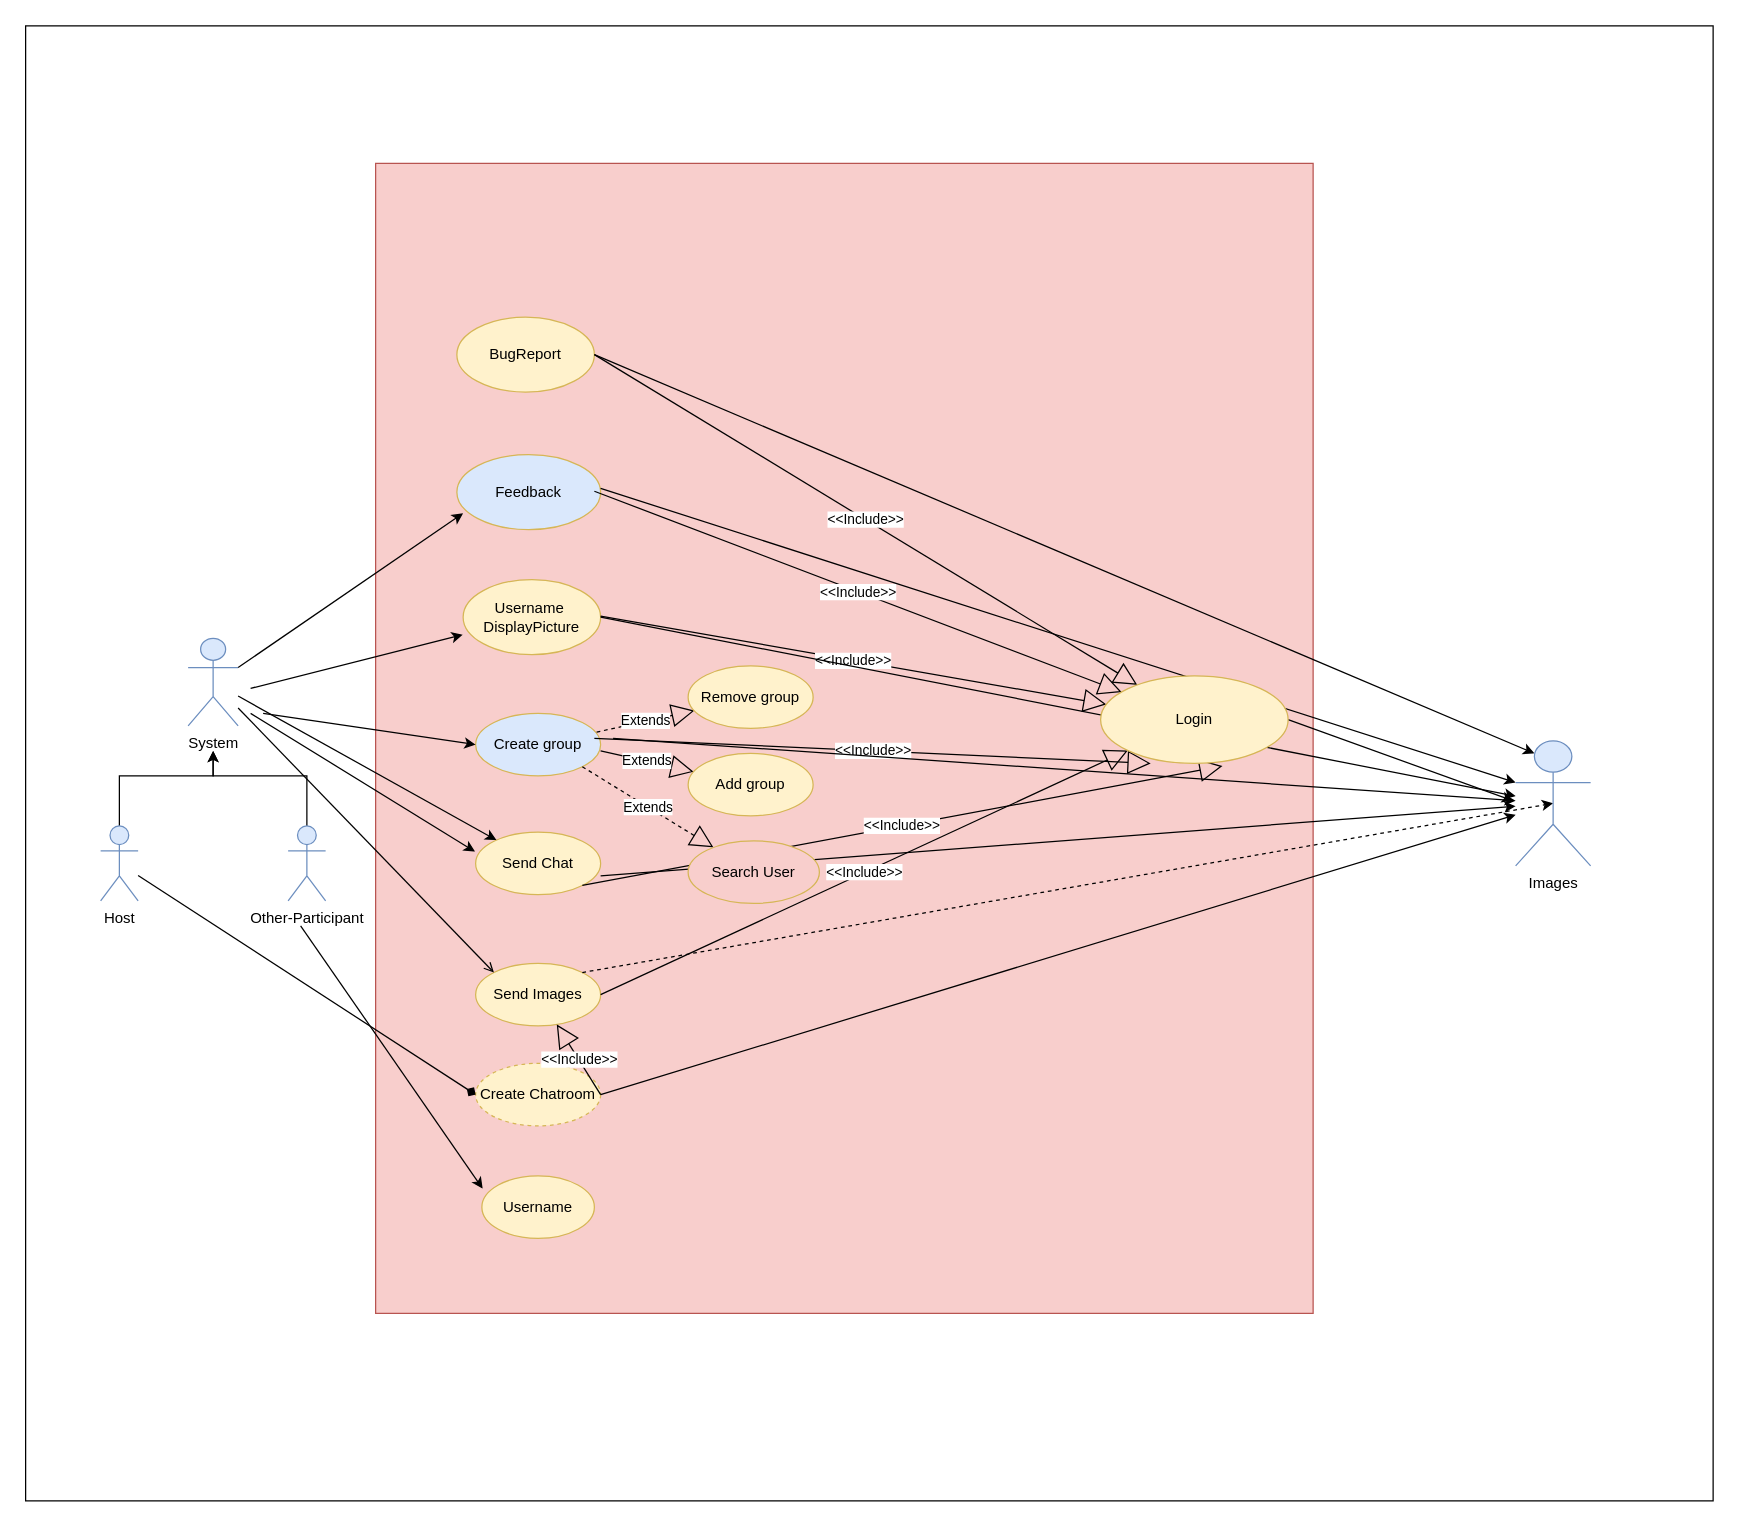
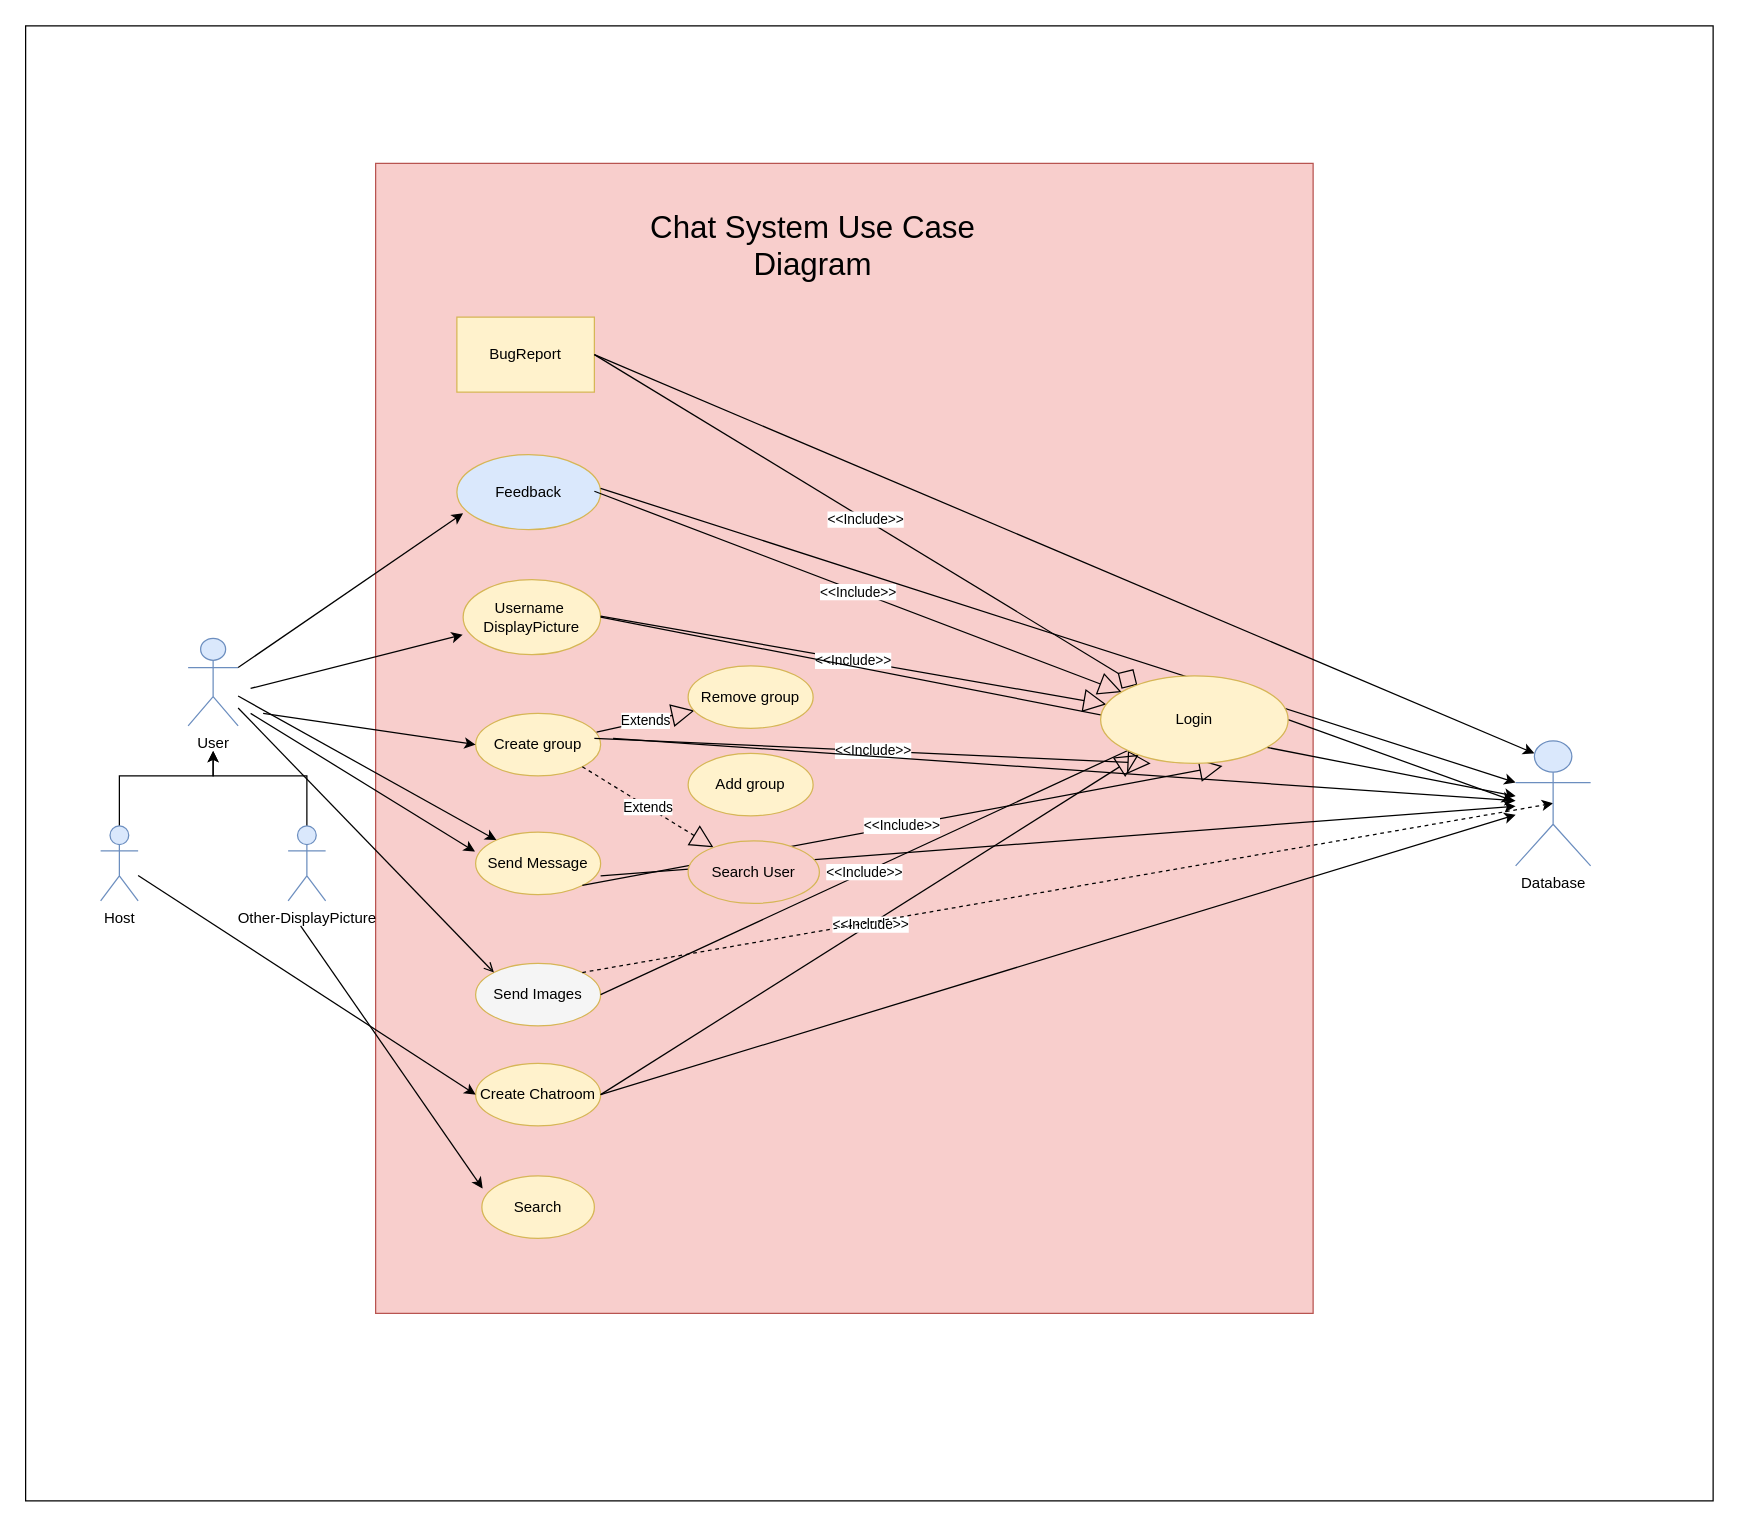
node "Chat System Use Case Diagram": added
node "BugReport": shape ellipse -> rectangle
edge "BugReport" -> "Login": arrowhead block -> diamond
edge "Create group" -> "Remove group": style dashed -> solid
node "System": label "System" -> "User"
node "Create group": fillcolor #dae8fc -> #fff2cc
edge "Create group" -> "Add group": removed, label "Extends"
edge "Send Images" -> "Login": arrowhead block -> none
node "Send Chat": label "Send Chat" -> "Send Message"
node "Images": label "Images" -> "Database"
node "Other-Participant": label "Other-Participant" -> "Other-DisplayPicture"
node "Send Images": fillcolor #fff2cc -> #f5f5f5
edge "Create Chatroom" -> "Send Images": now "Create Chatroom" -> "Login"
edge "Host" -> "Create Chatroom": arrowhead diamond -> classic
node "Create Chatroom": style dashed -> solid
node "Username": label "Username" -> "Search"
